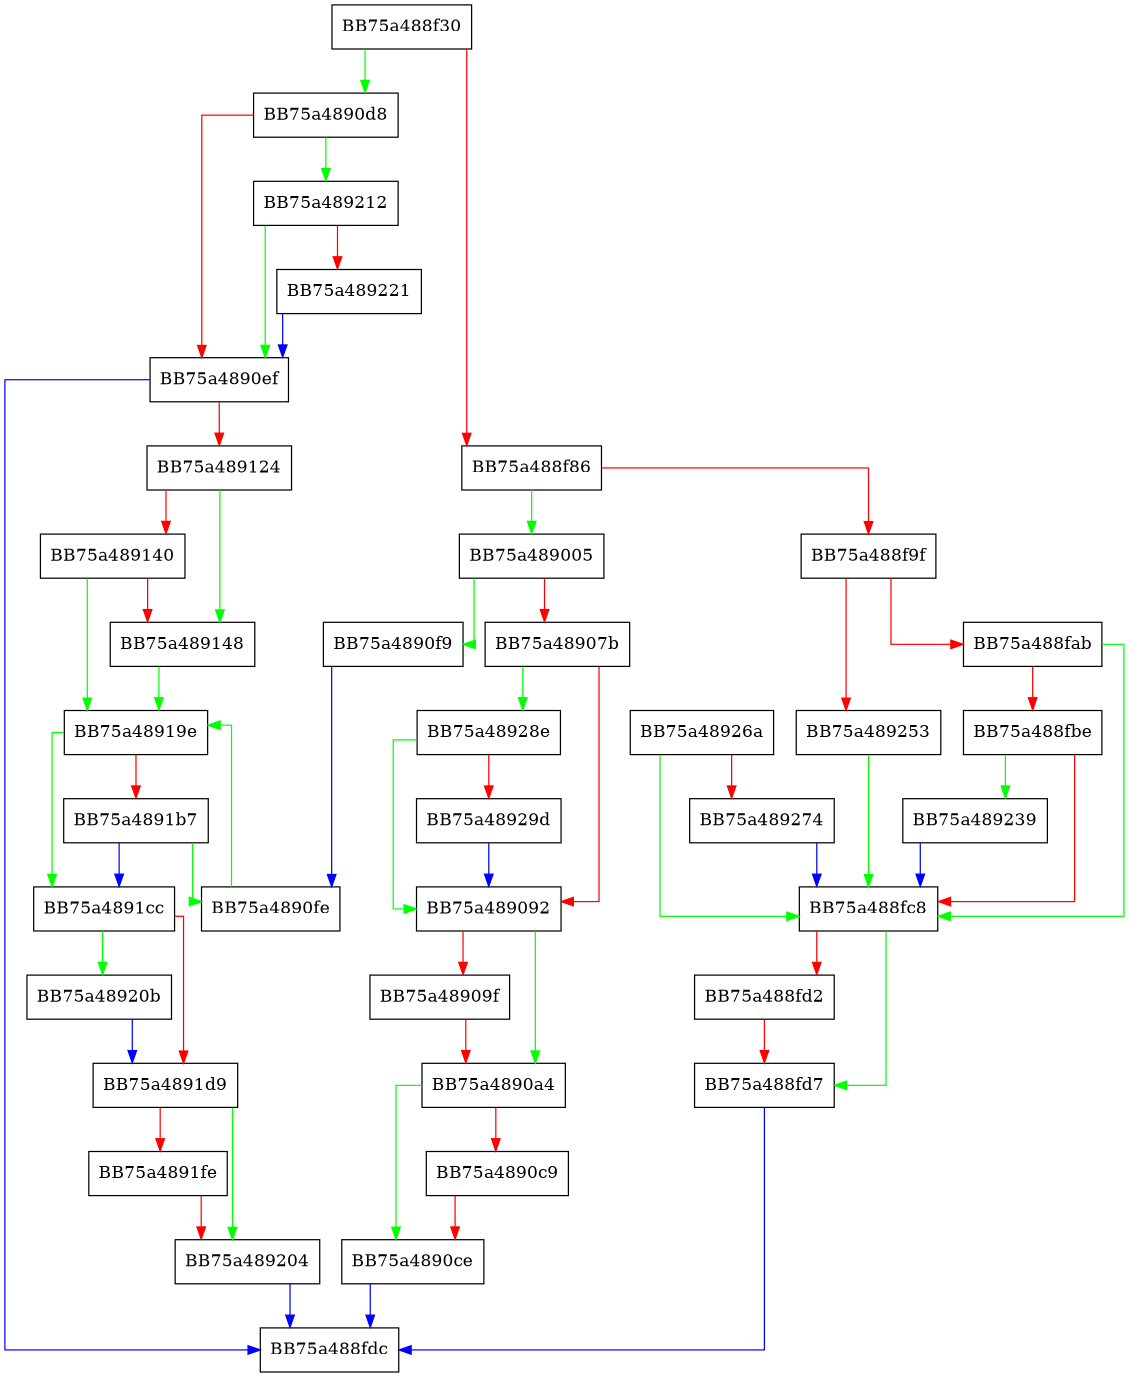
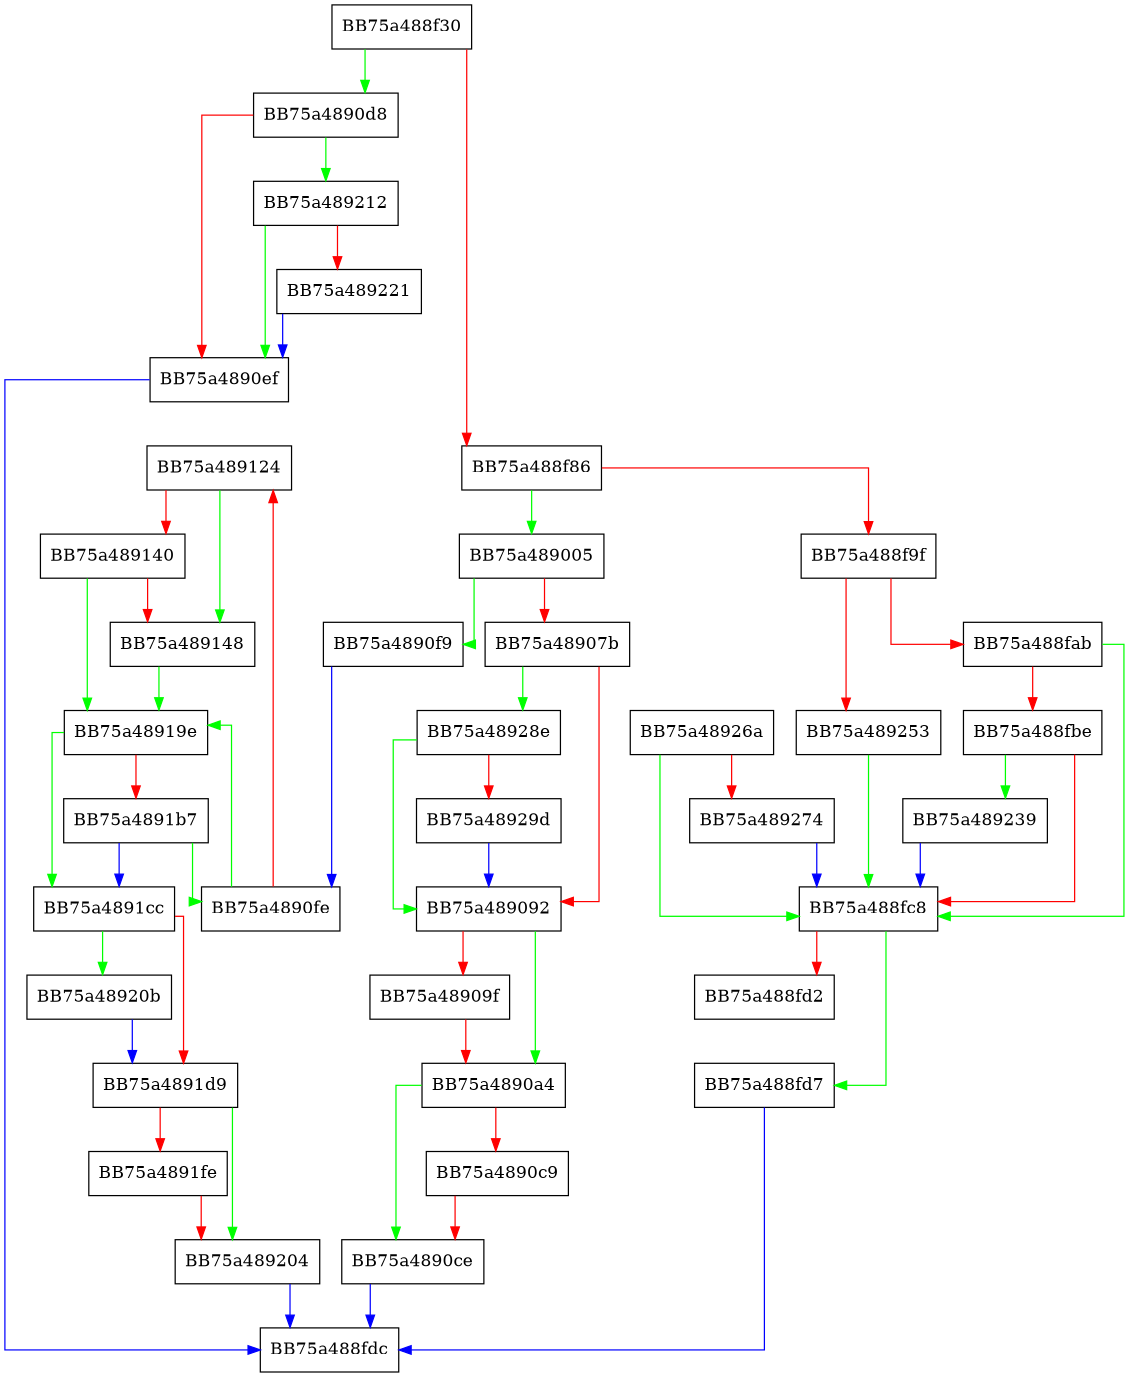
edge "BB75a4890ef" -> "BB75a489124": now "BB75a4890fe" -> "BB75a489124"
edge "BB75a488fd2" -> "BB75a488fd7": removed
